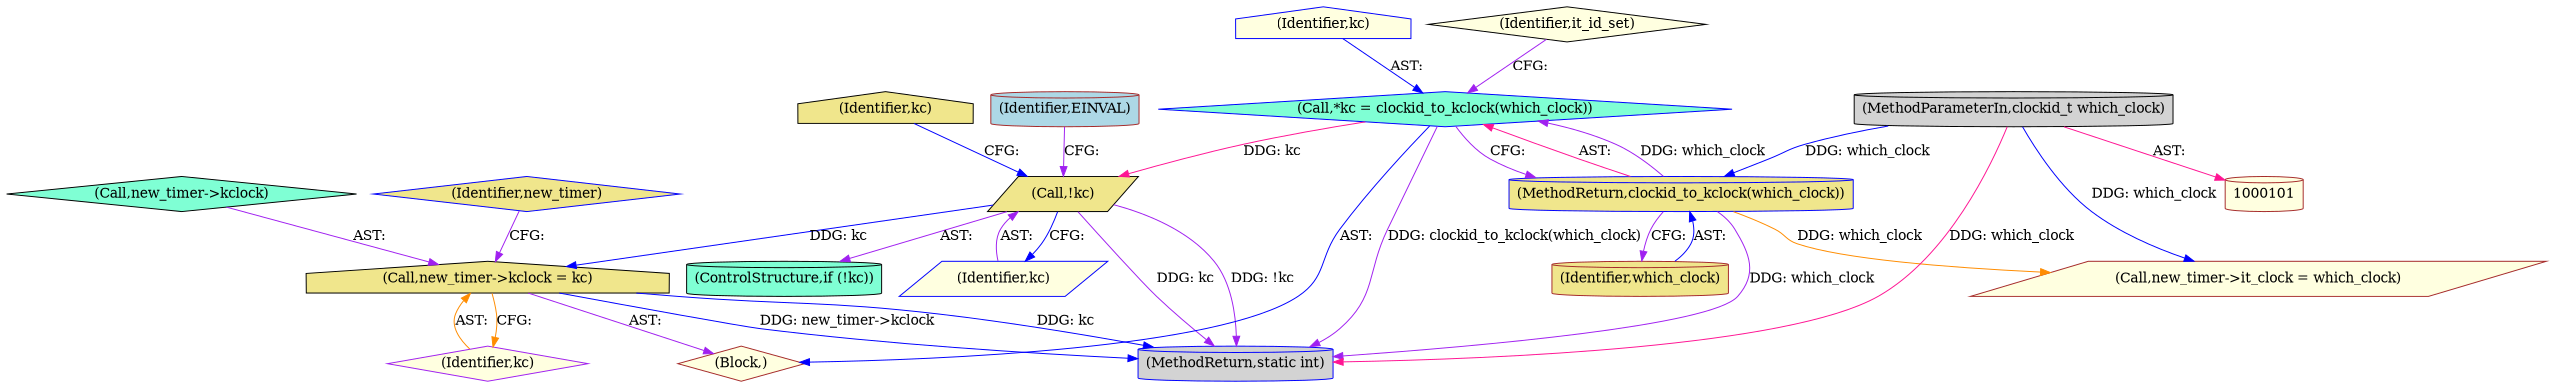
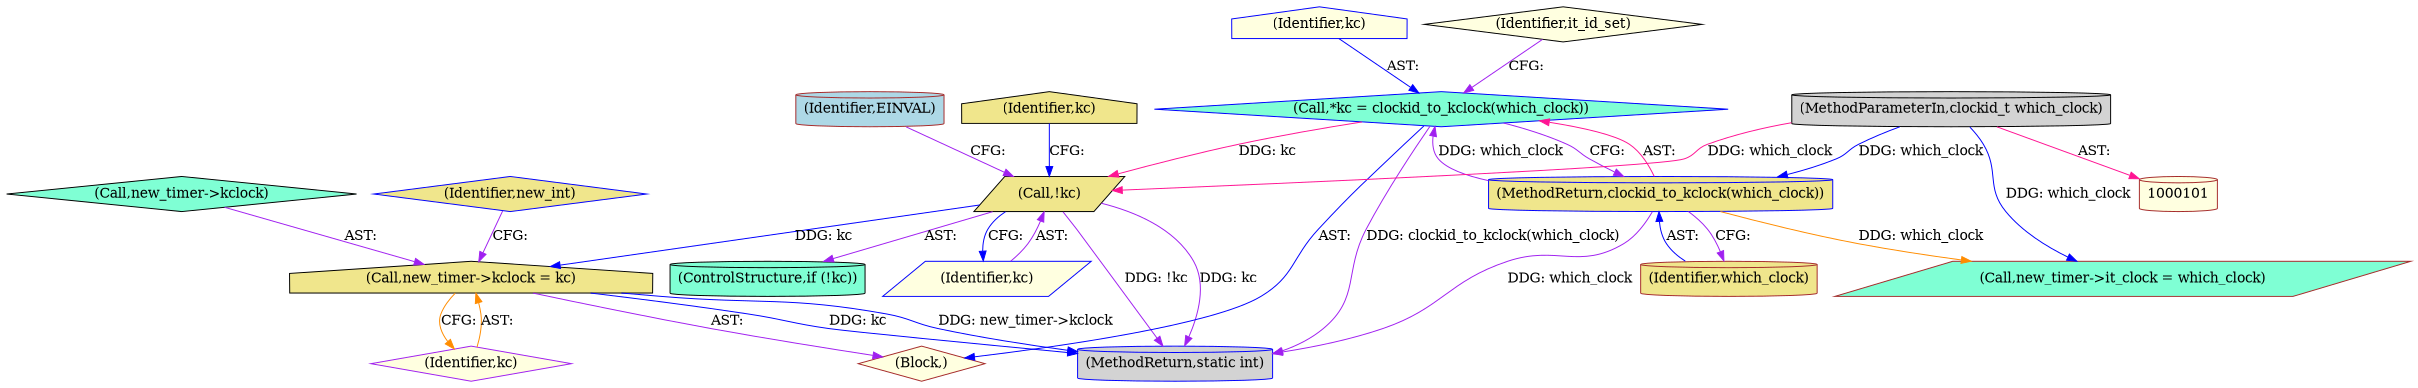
node "(Identifier,new_timer)": label "(Identifier,new_timer)" -> "(Identifier,new_int)"
node "(Call,new_timer->it_clock = which_clock)": fillcolor lightyellow -> aquamarine
edge "(MethodParameterIn,clockid_t which_clock)" -> "(MethodReturn,static int)": now "(MethodParameterIn,clockid_t which_clock)" -> "(Call,!kc)"
